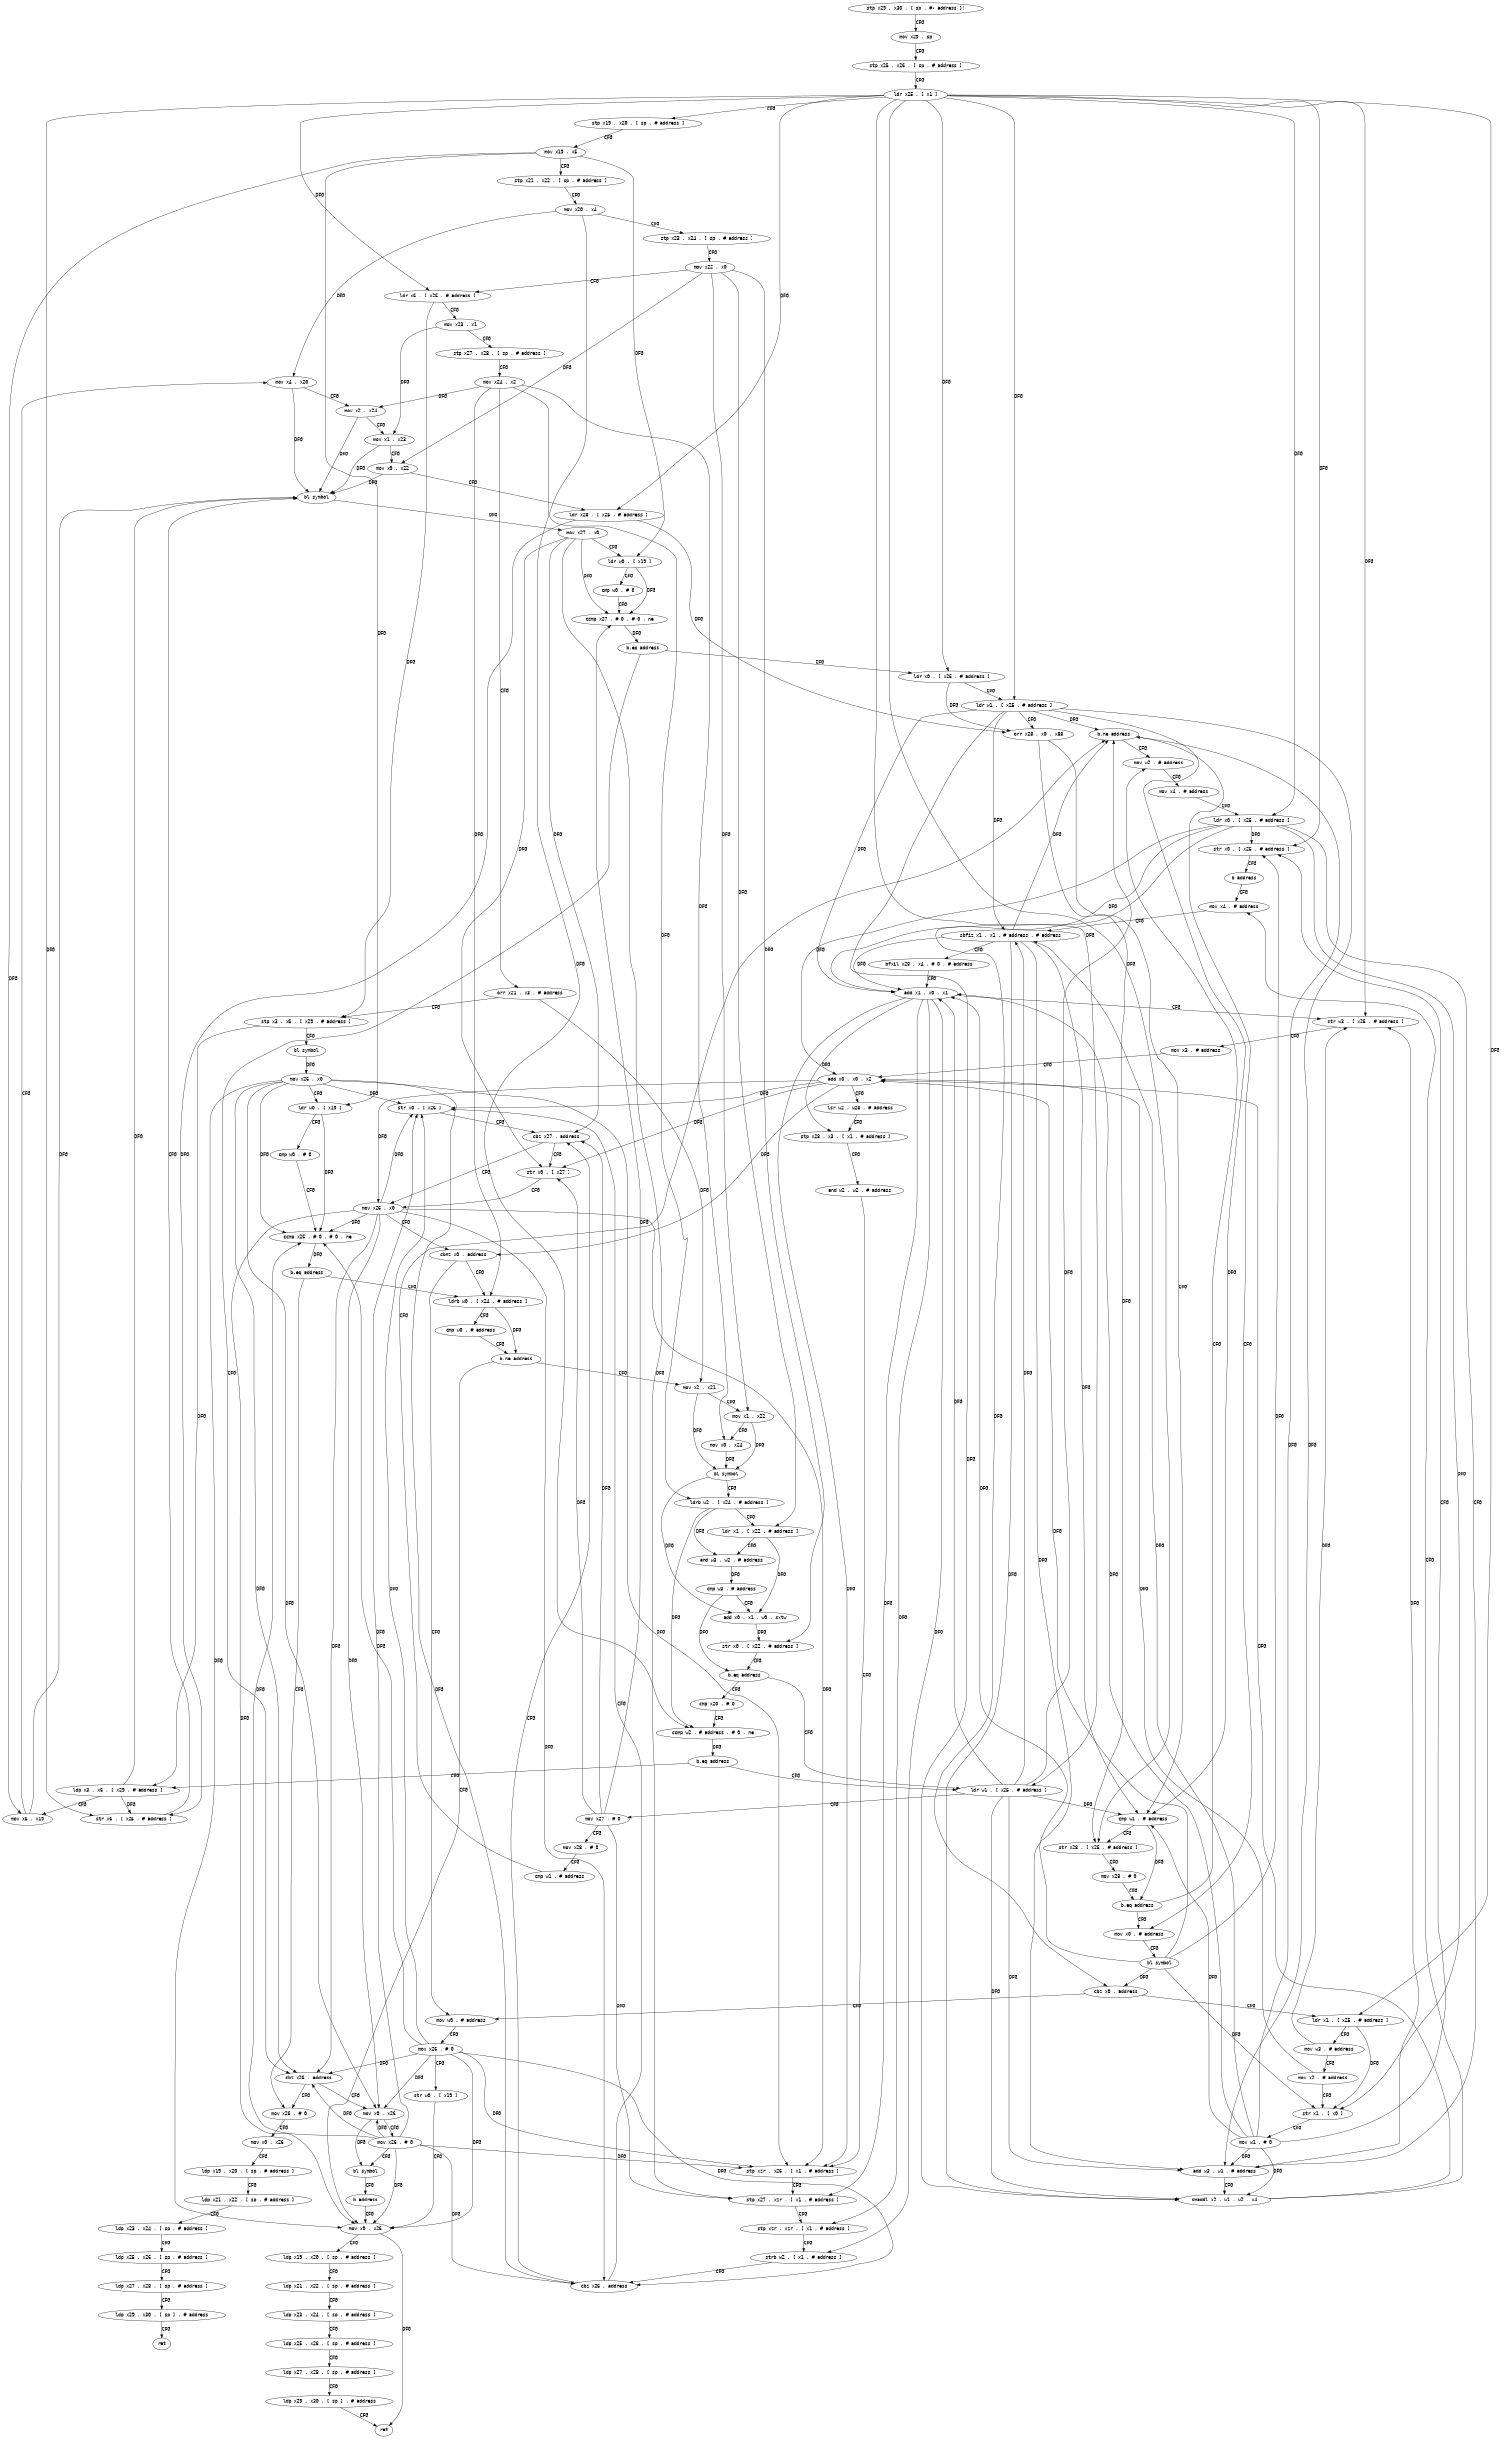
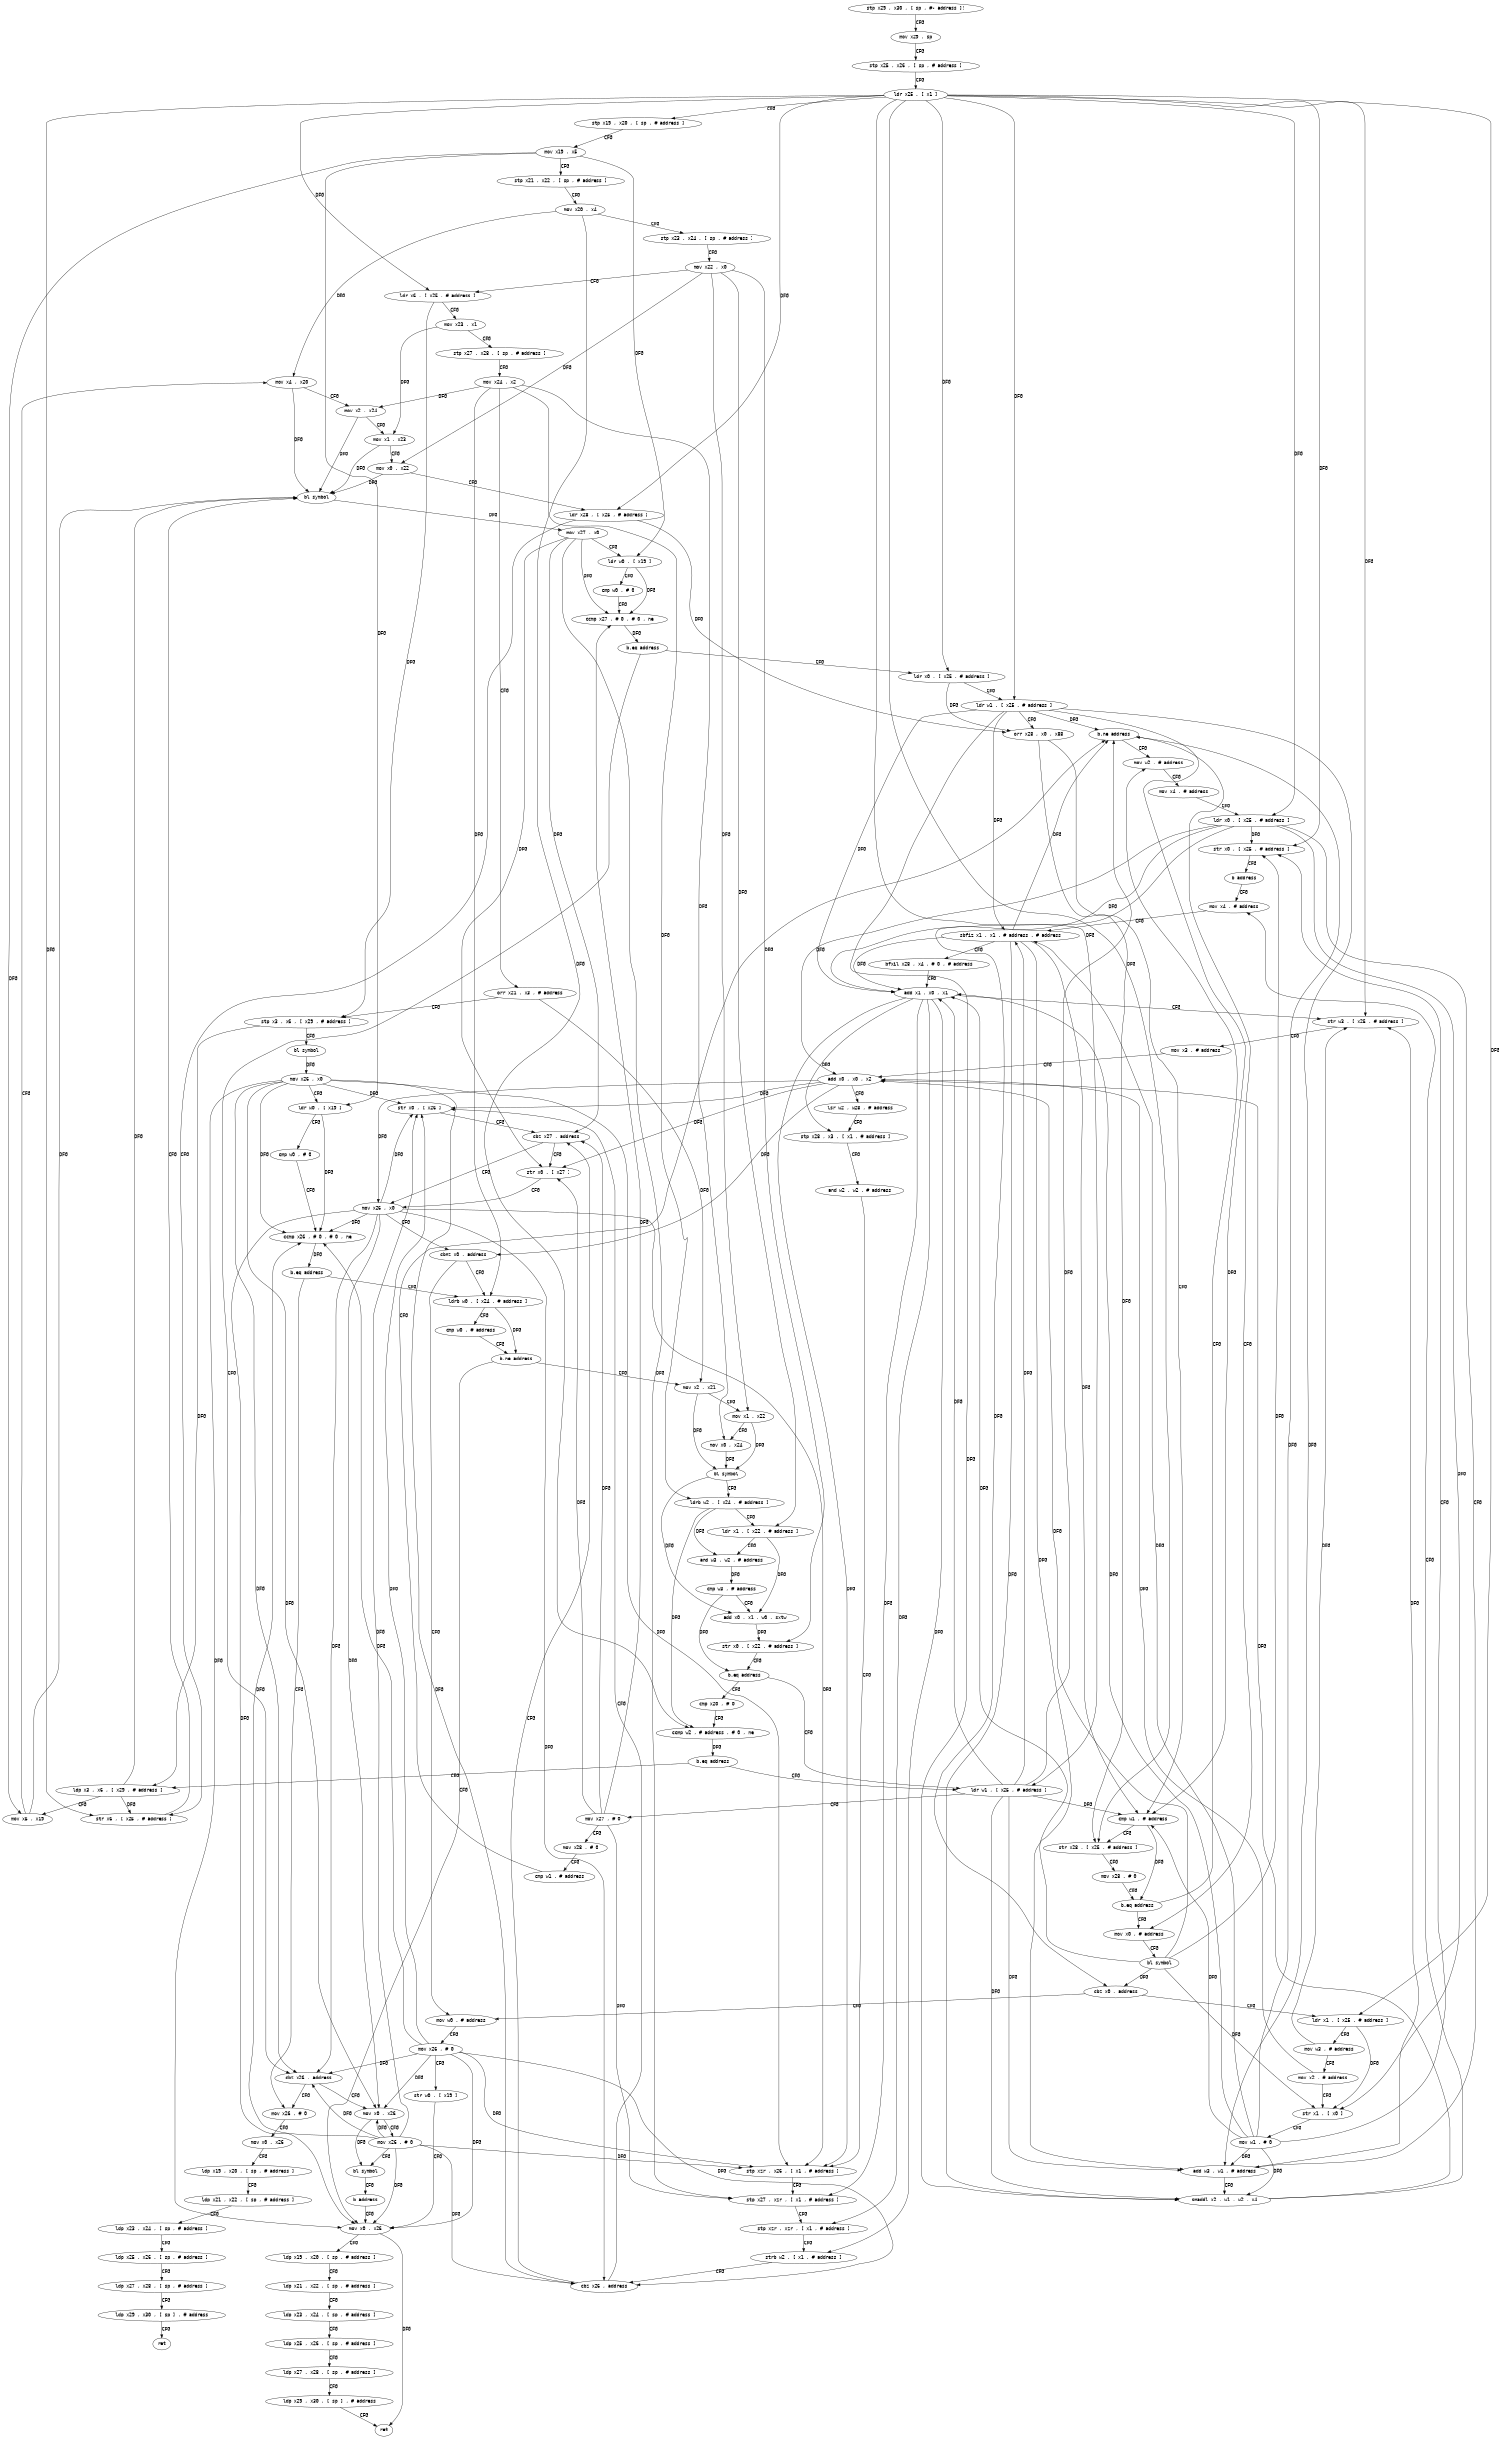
edge "ldr x28 , [ x25 , # address ]" -> "str x6 , [ x25 , # address ]": label "DFG" -> "CFG"
